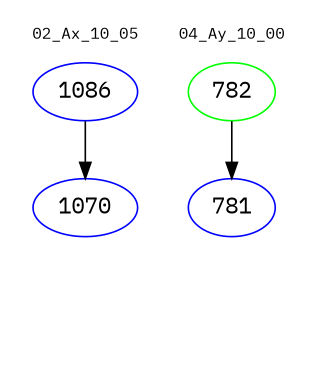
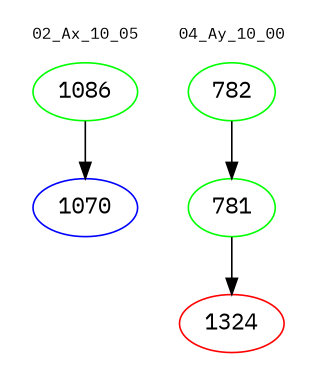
node "1086": color blue -> green
node "781": color blue -> green
node "1324": added
